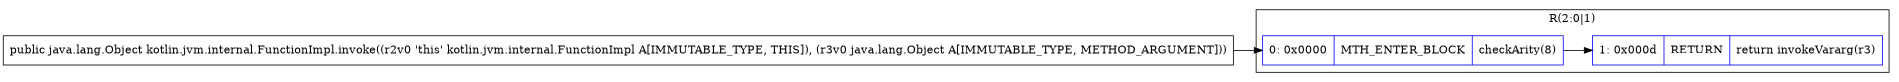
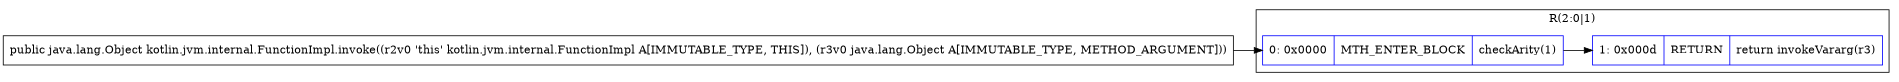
node "0: 0x0000": text "checkArity(8)" -> "checkArity(1)"
